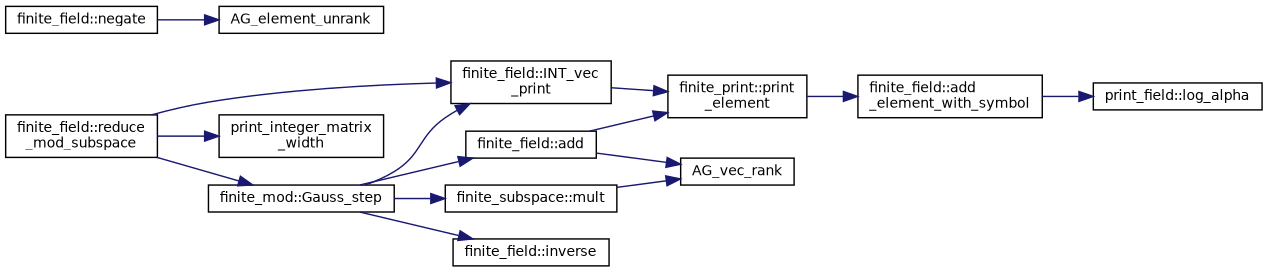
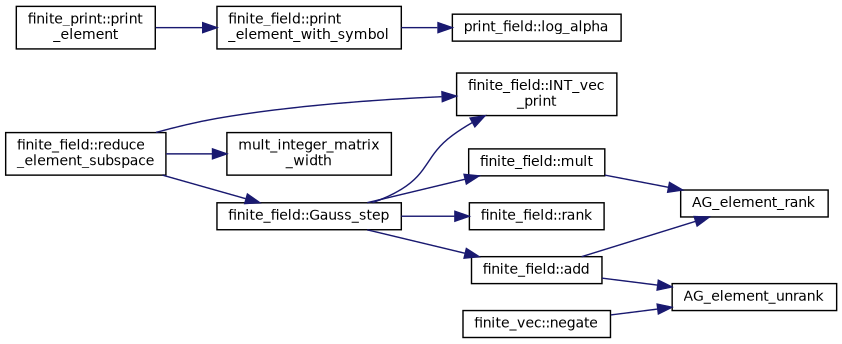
node "finite_field::negate": label "finite_field::negate" -> "finite_vec::negate"
edge "finite_field::INT_vec _print" -> "finite_print::print _element": removed
node "finite_field::add _element_with_symbol": label "finite_field::add _element_with_symbol" -> "finite_field::print _element_with_symbol"
edge "finite_field::add" -> "finite_print::print _element": now "finite_field::add" -> "AG_element_unrank"
node "finite_field::reduce _mod_subspace": label "finite_field::reduce _mod_subspace" -> "finite_field::reduce _element_subspace"
node "print_integer_matrix _width": label "print_integer_matrix _width" -> "mult_integer_matrix _width"
node "AG_vec_rank": label "AG_vec_rank" -> "AG_element_rank"
node "finite_mod::Gauss_step": label "finite_mod::Gauss_step" -> "finite_field::Gauss_step"
node "finite_subspace::mult": label "finite_subspace::mult" -> "finite_field::mult"
node "finite_field::inverse": label "finite_field::inverse" -> "finite_field::rank"
